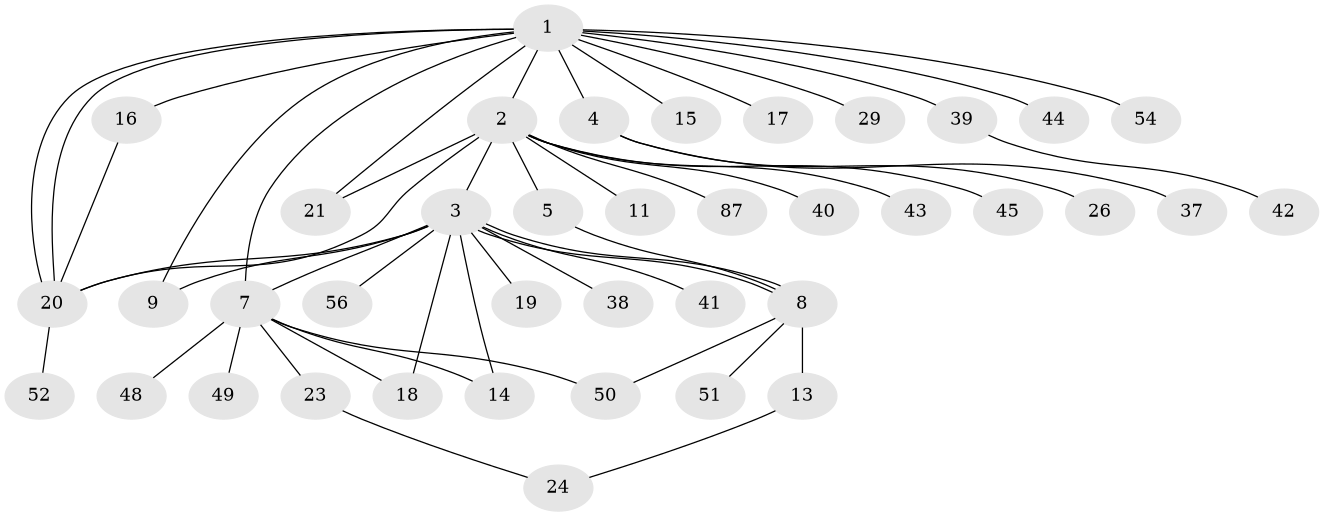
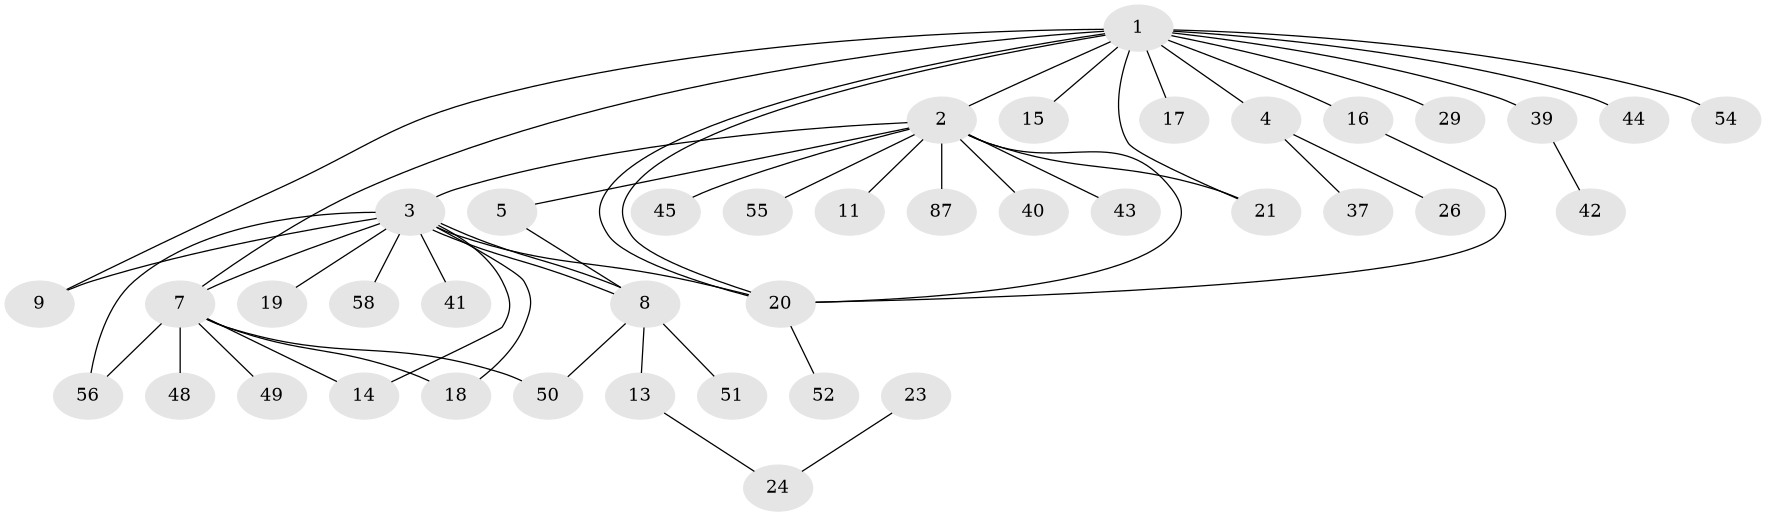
node "55": added
node "38": label "38" -> "58"
edge "7" -- "23": now "7" -- "56"
